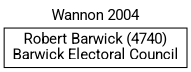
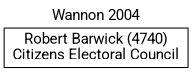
node "Robert Barwick (4740) Barwick Electoral Council": label "Robert Barwick (4740) Barwick Electoral Council" -> "Robert Barwick (4740) Citizens Electoral Council"
